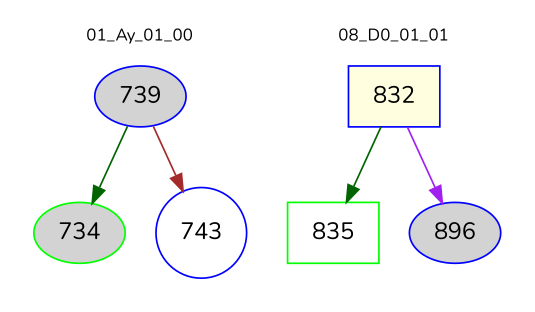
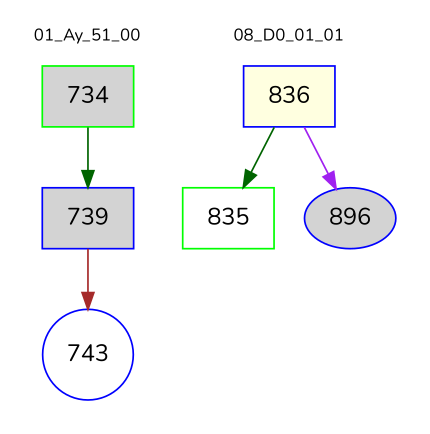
cluster "01_Ay_01_00": label "01_Ay_01_00" -> "01_Ay_51_00"
node "739": shape ellipse -> box
node "832": label "832" -> "836"
edge "739" -> "734": reversed
node "734": shape ellipse -> box
